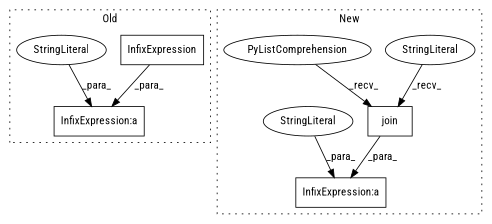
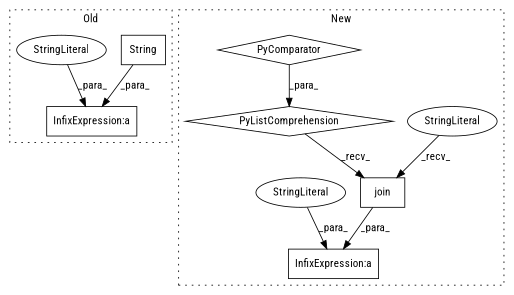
node "InfixExpression": label "InfixExpression" -> "String"
node "PyComparator": added
node "PyListComprehension": shape ellipse -> diamond
